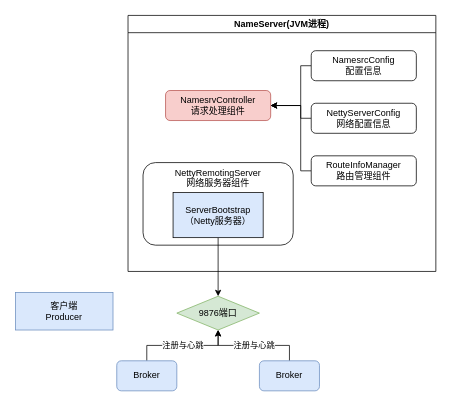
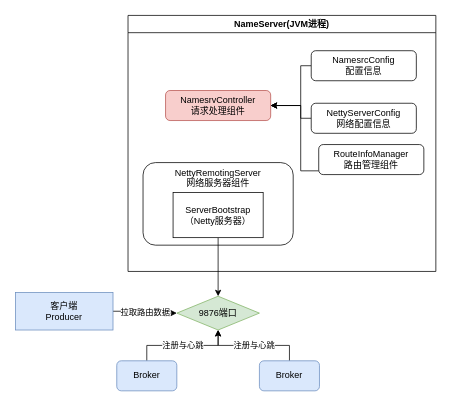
node "RouteInfoManager 路由管理组件": moved (363, 171) -> (371, 159)
node "ServerBootstrap （Netty服务器）": fillcolor #dae8fc -> #ffffff
edge "客户端 Producer" -> "9876端口": added, label "拉取路由数据"
